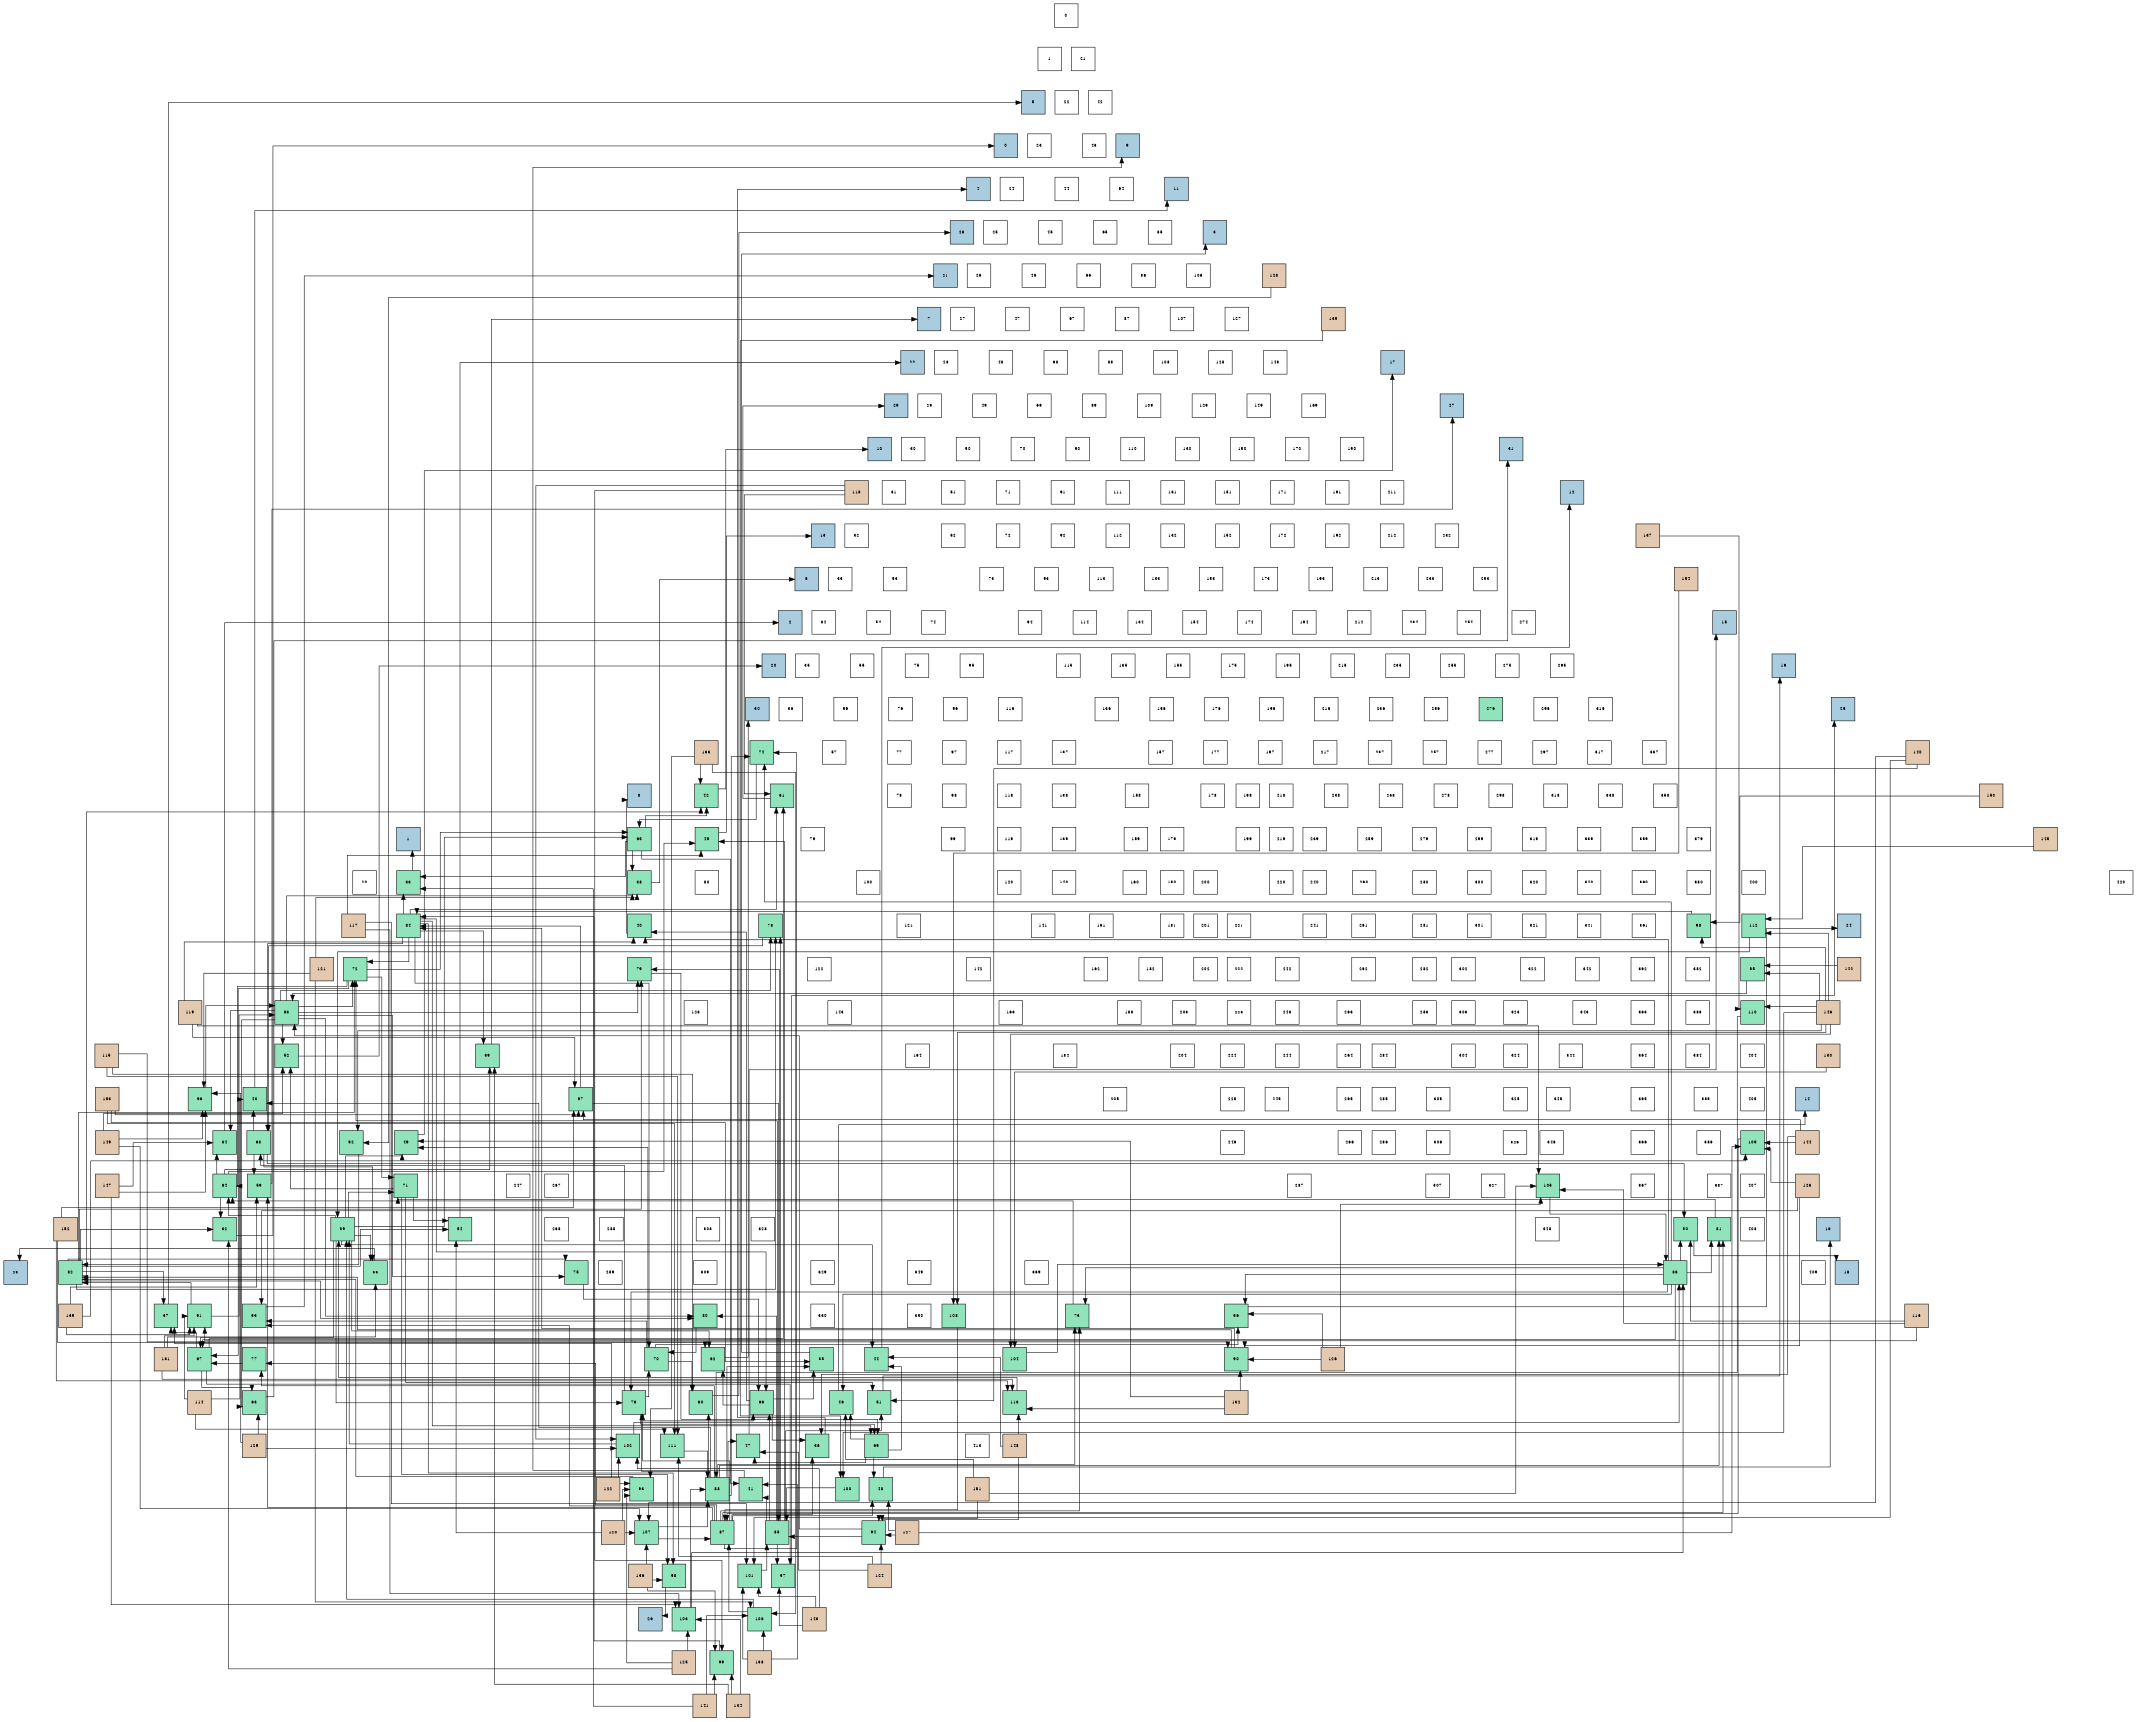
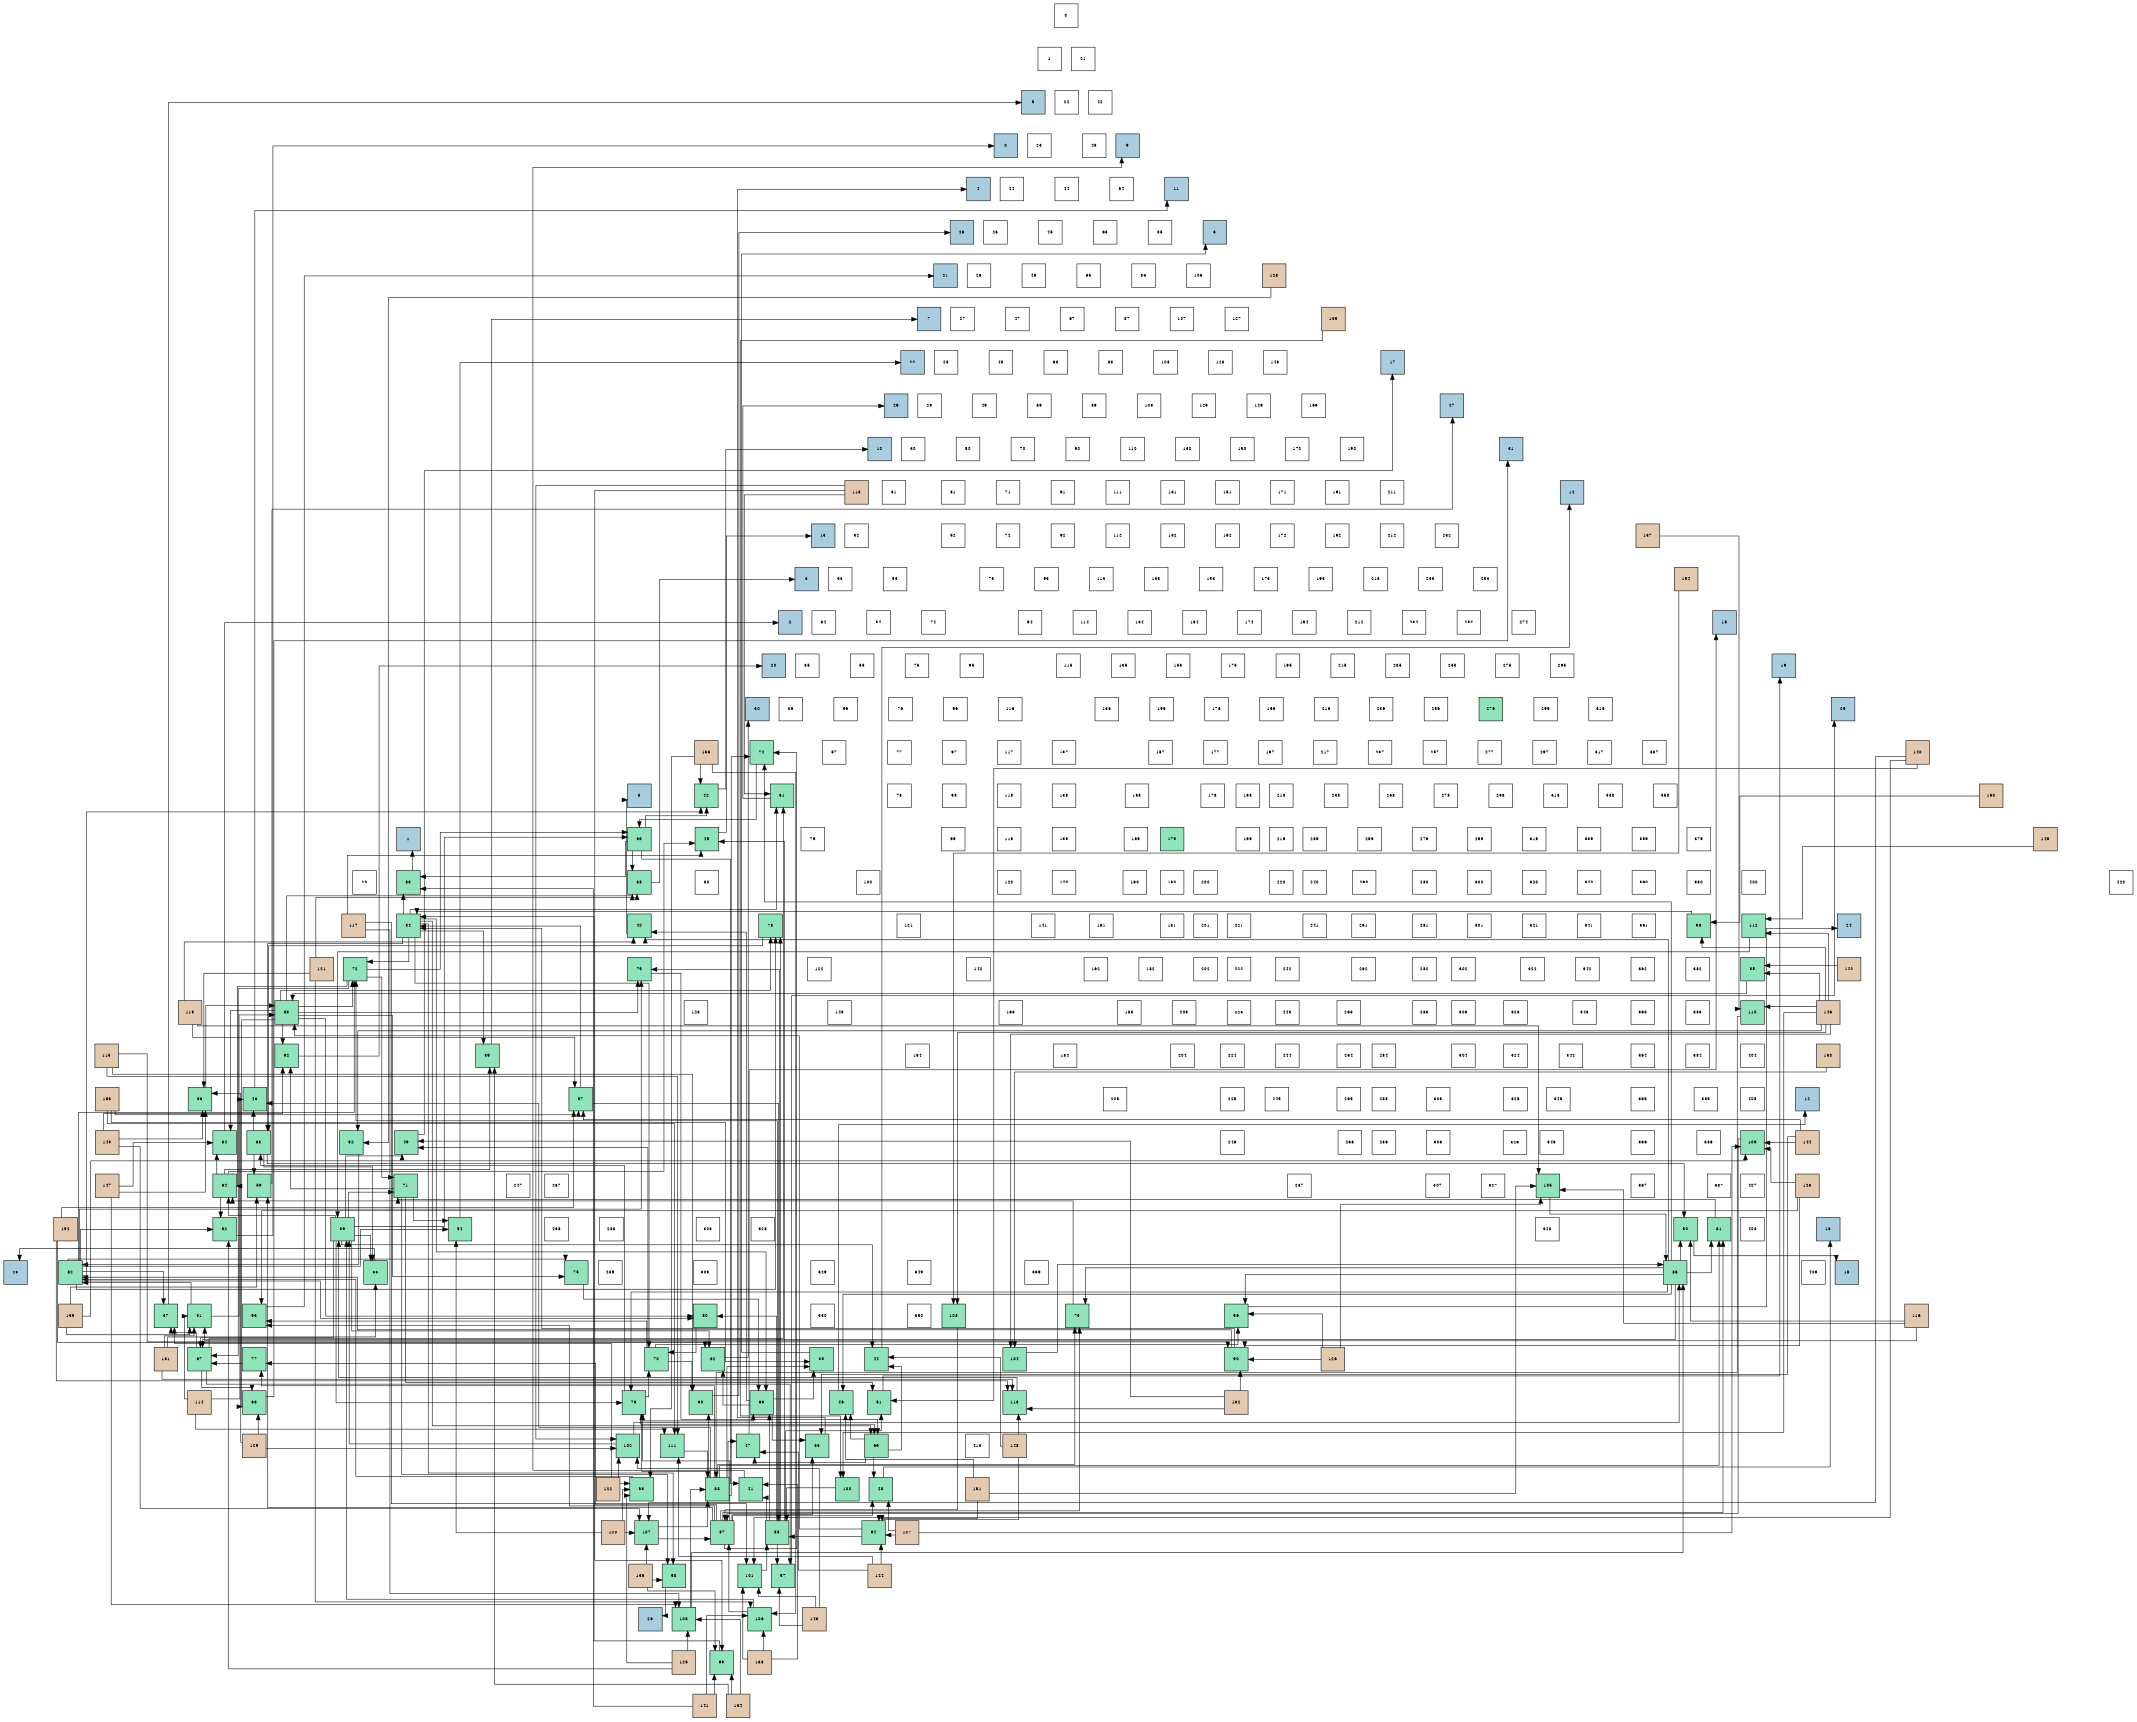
node "179": fillcolor #ffffff -> #91e3bb
